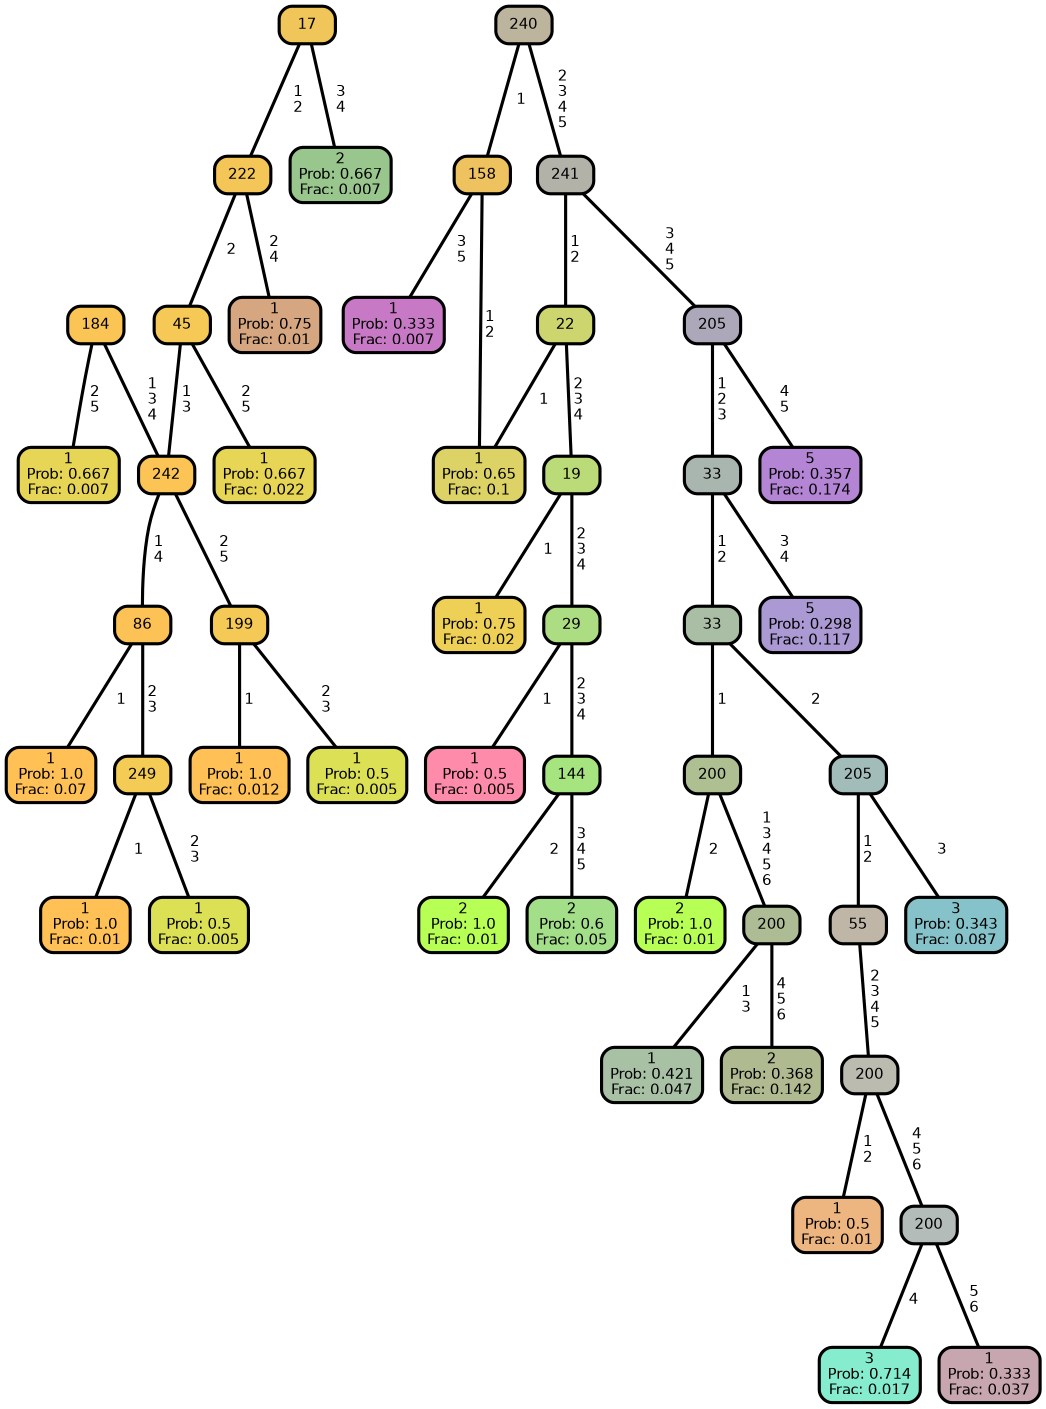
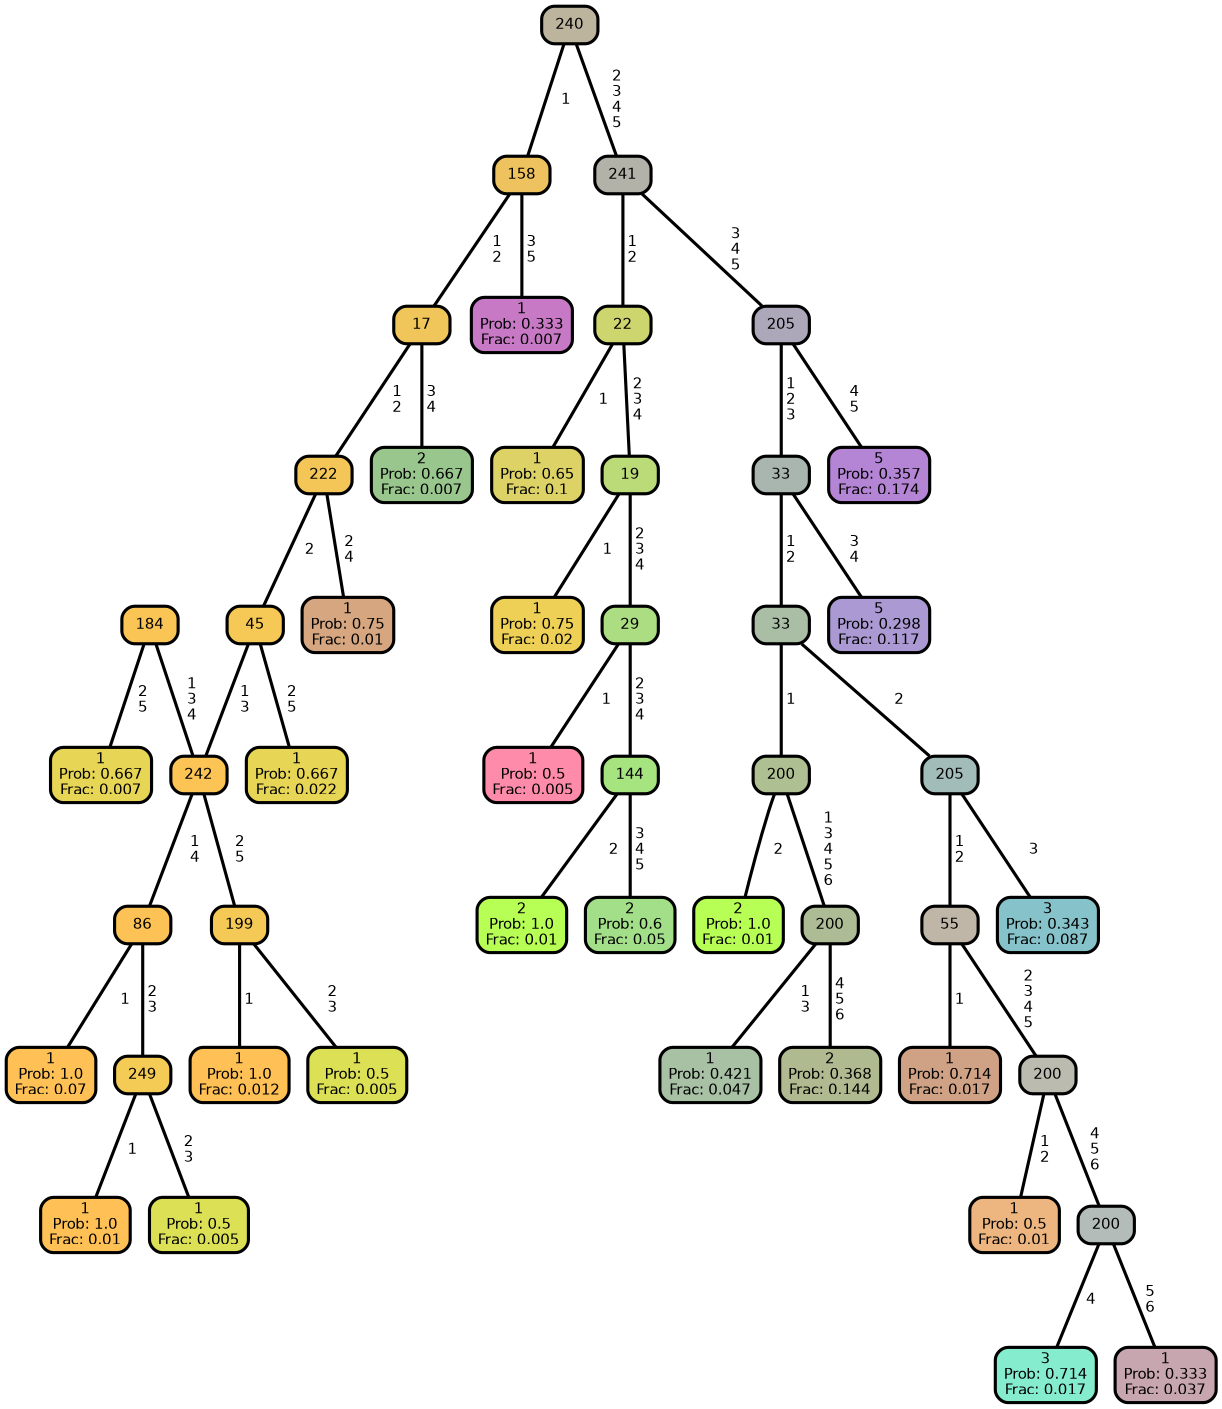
edge "158" -- "1 Prob: 0.65 Frac: 0.1": now "158" -- "17"
node "2 Prob: 0.368 Frac: 0.142": label "2 Prob: 0.368 Frac: 0.142" -> "2 Prob: 0.368 Frac: 0.144"
node "1 Prob: 0.714 Frac: 0.017": added
